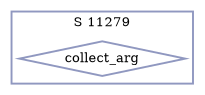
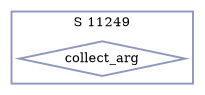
cluster "S 11279": label "S 11279" -> "S 11249"
